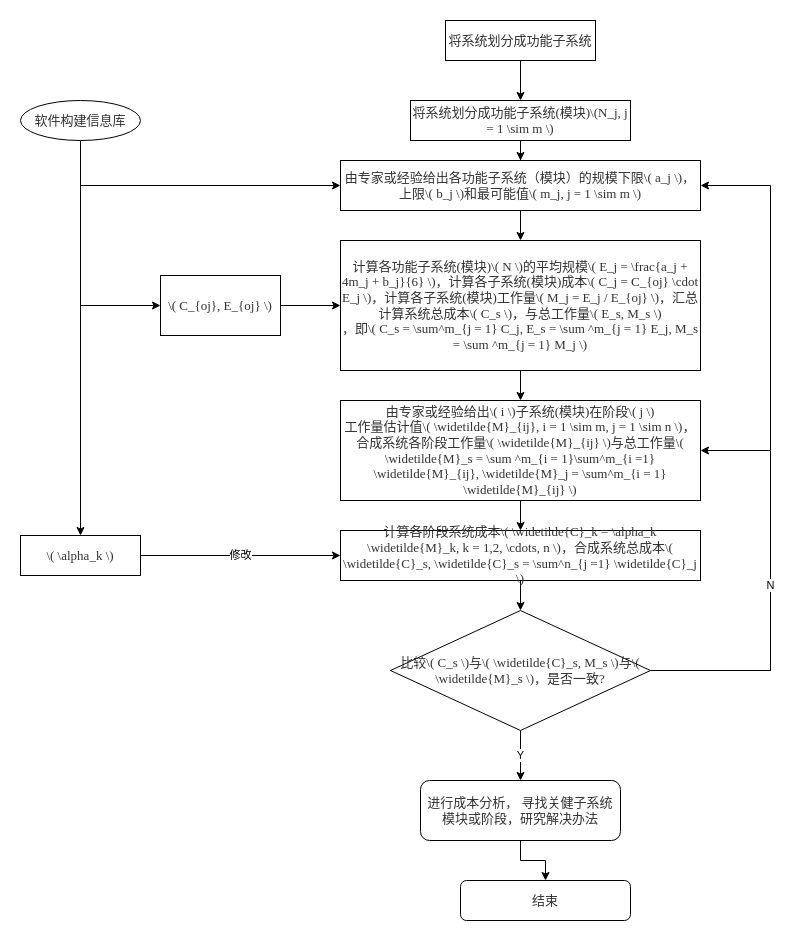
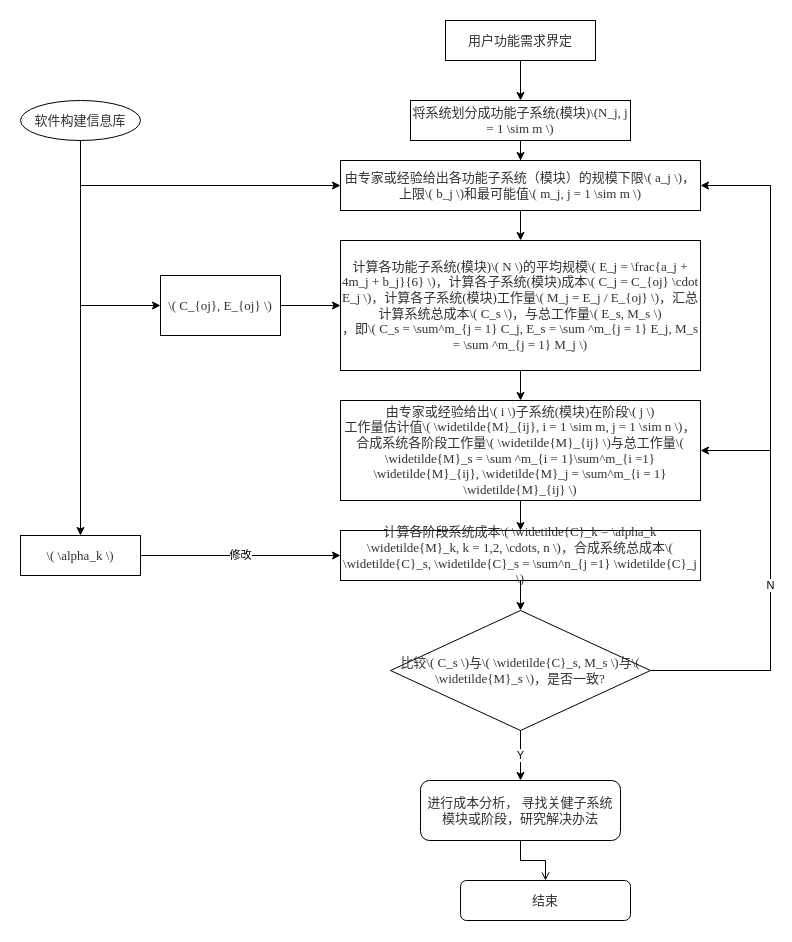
node "将系统划分成功能子系统": label "将系统划分成功能子系统" -> "用户功能需求界定"
edge "进行成本分析， 寻找关健子系统模块或阶段，研究解决办法" -> "结束": arrowhead classic -> open
